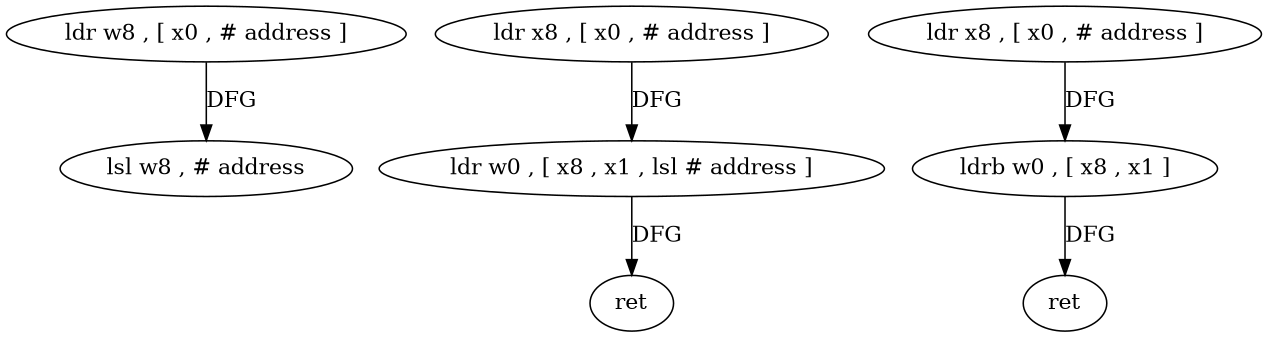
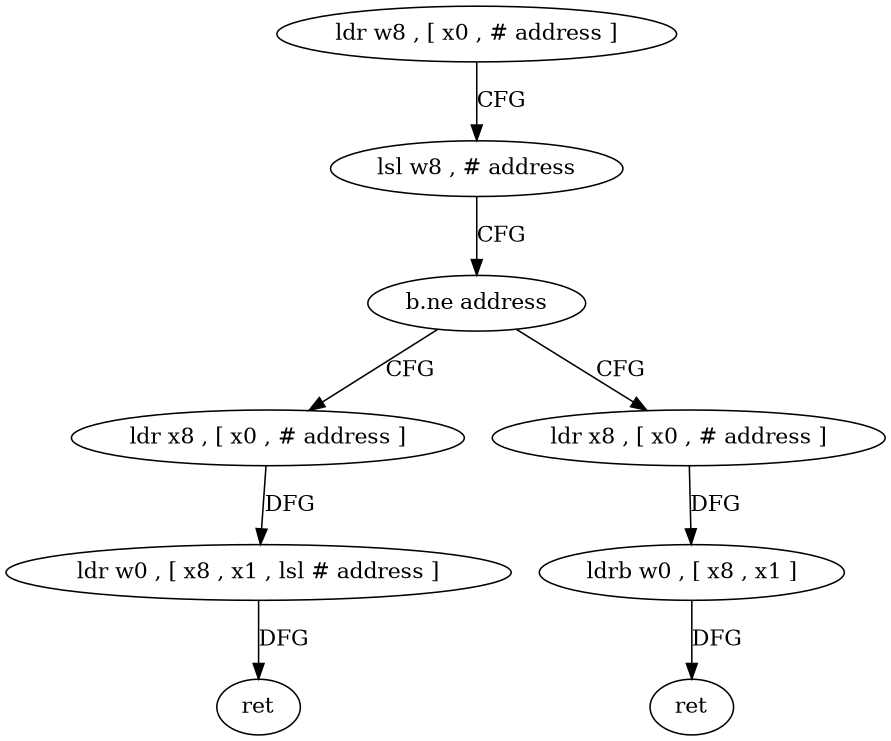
edge "ldr w8 , [ x0 , # address ]" -> "lsl w8 , # address": label "DFG" -> "CFG"
node "b.ne address": added
